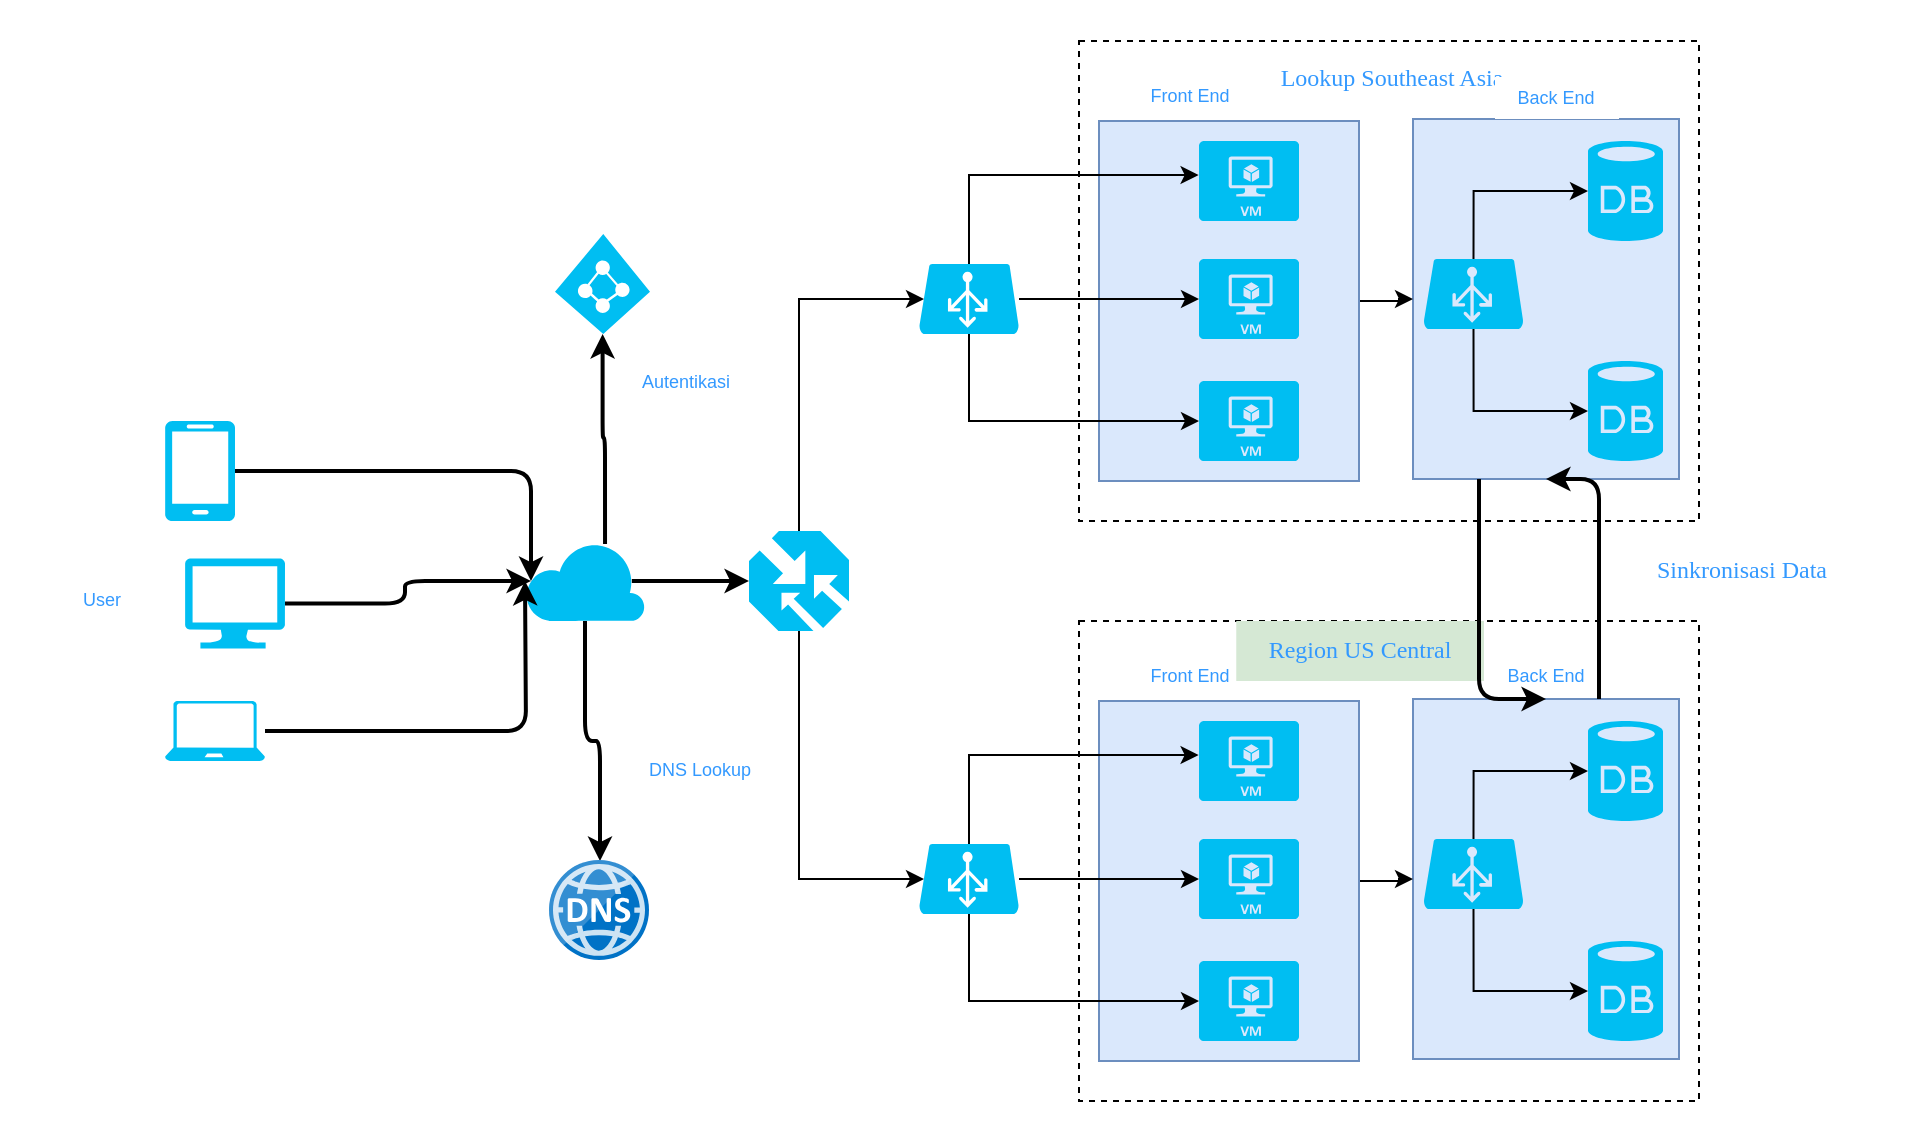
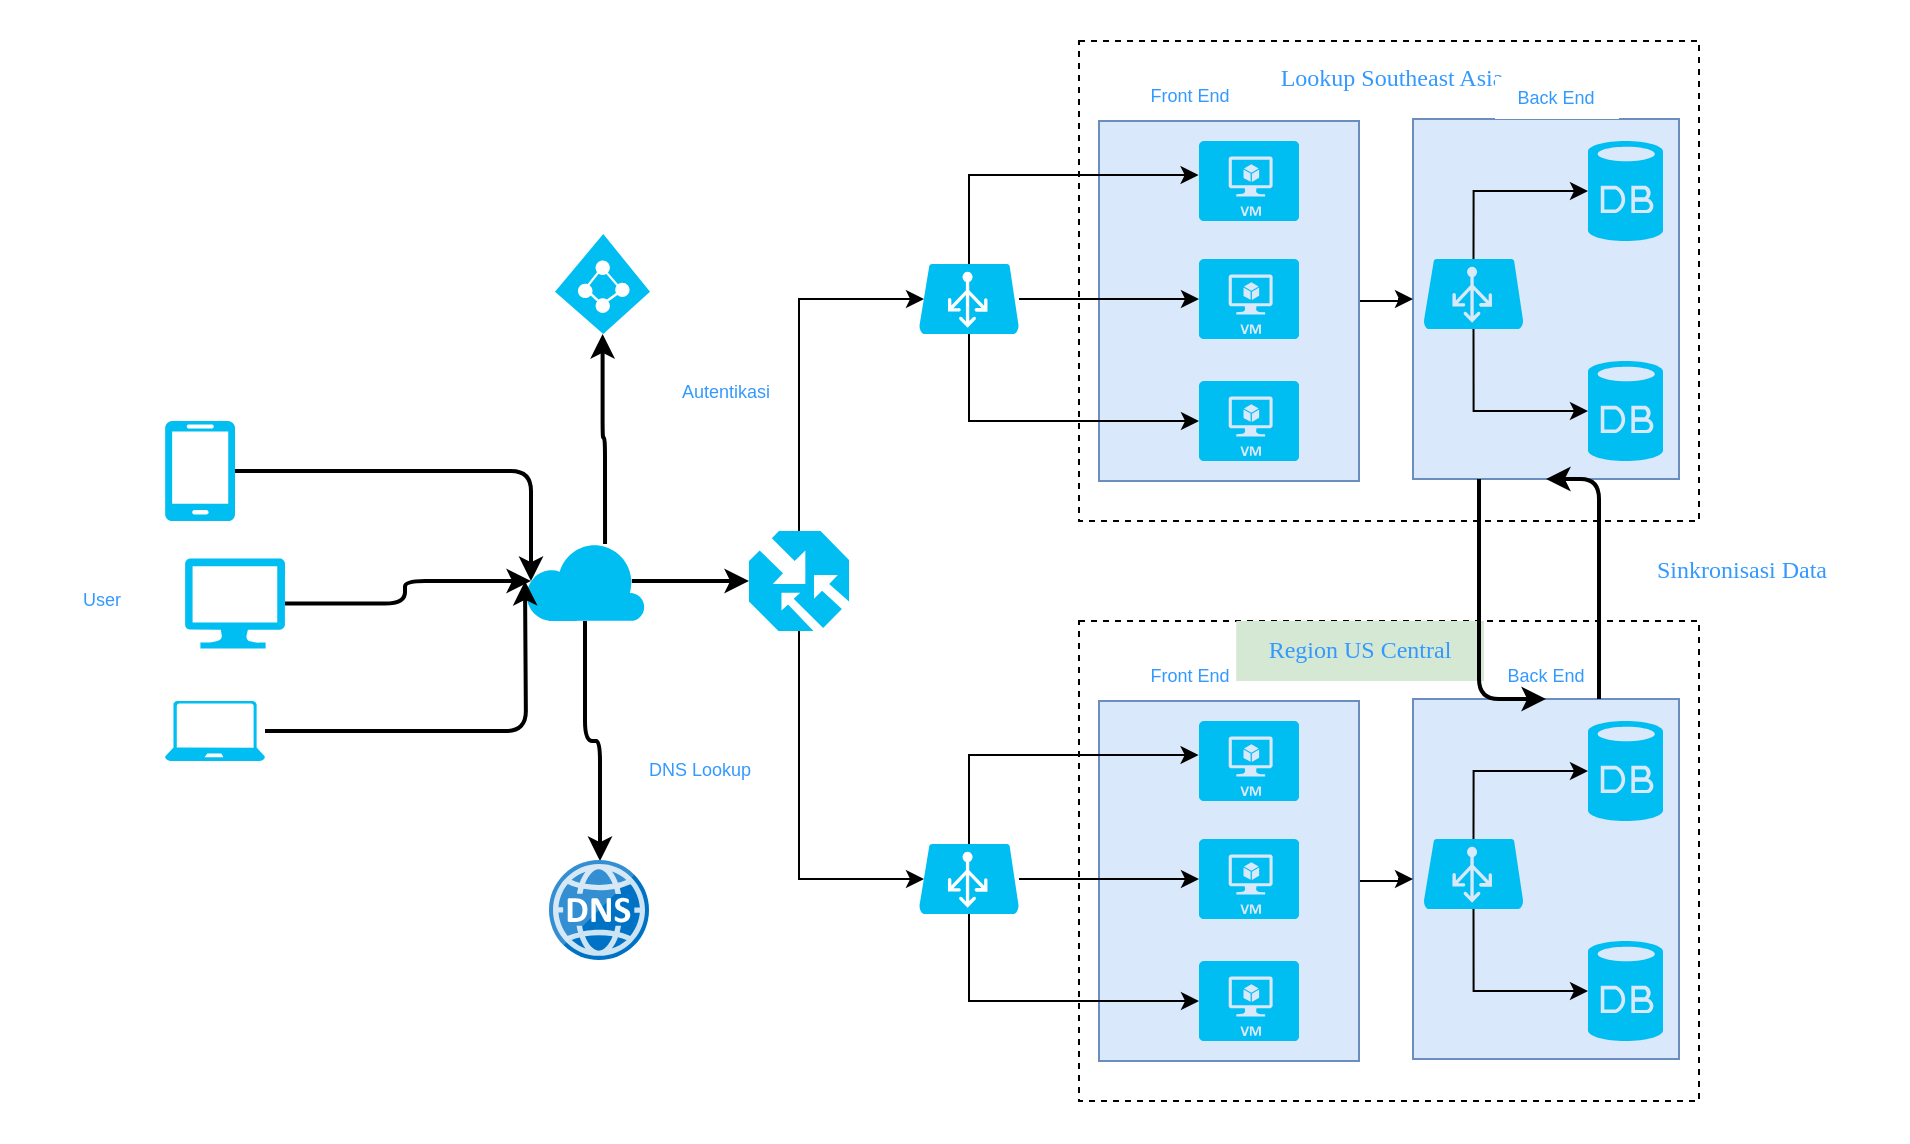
node "Autentikasi": moved (687, 382) -> (727, 392)
